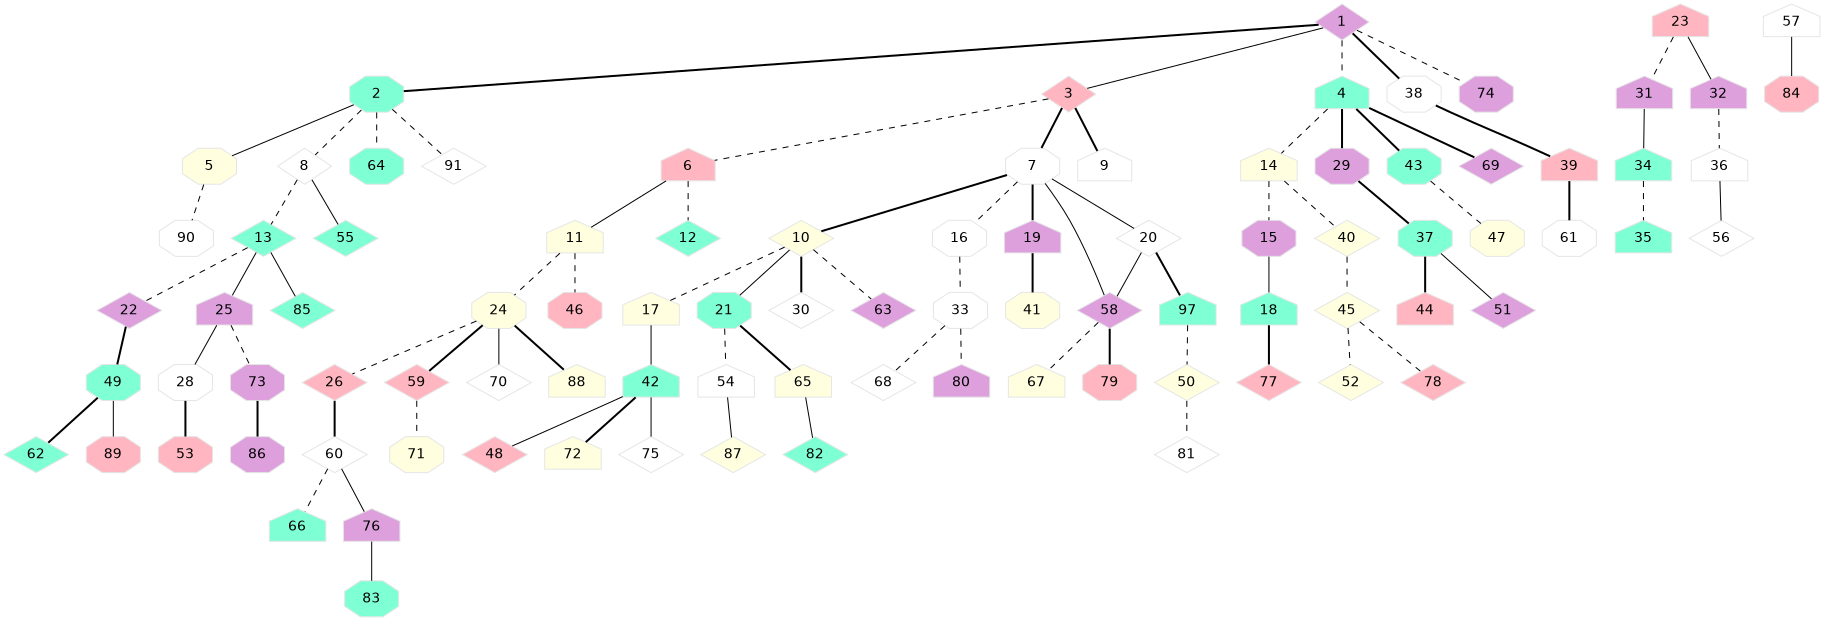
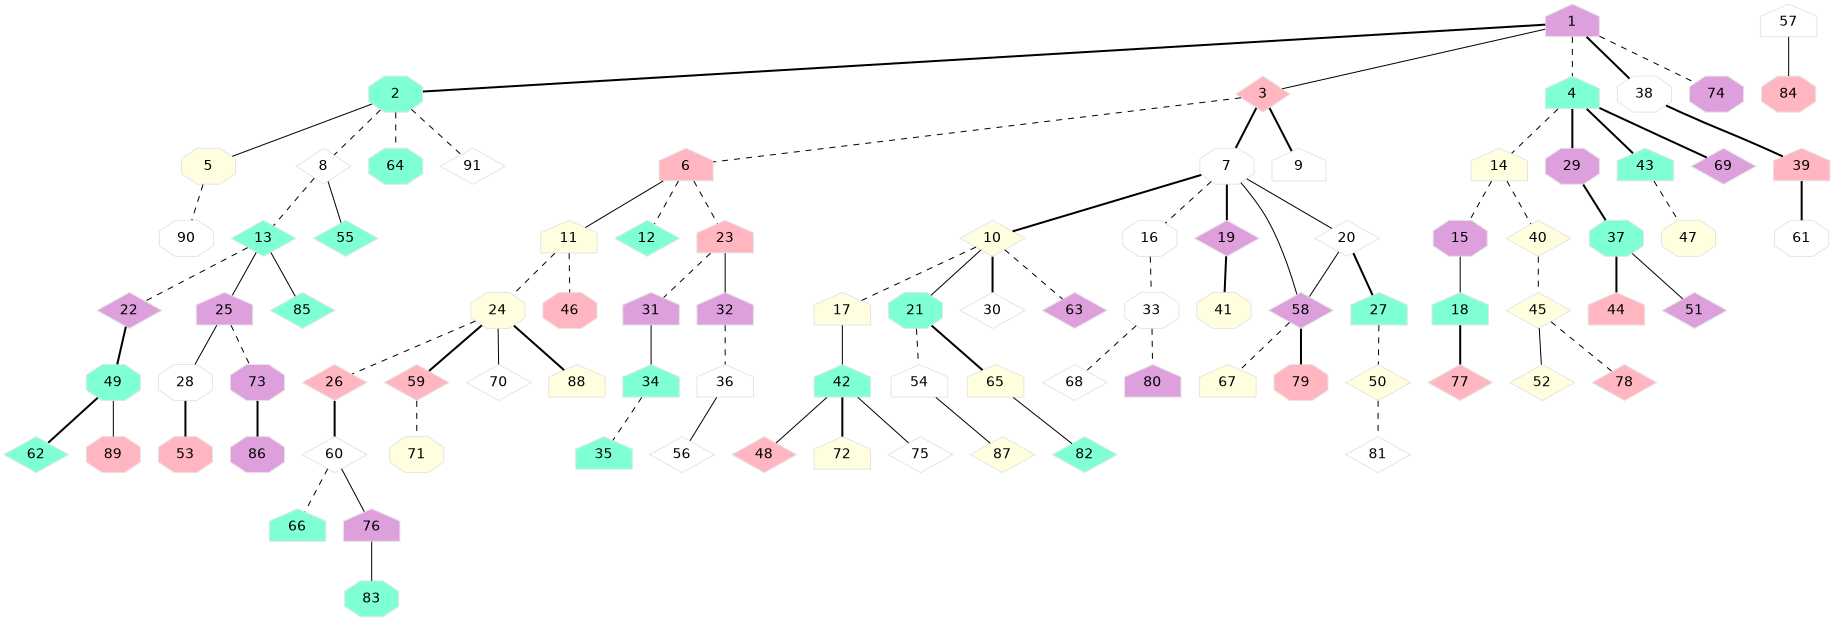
node "1": shape diamond -> house
node "43": shape octagon -> house
edge "6" -- "23": added
node "19": shape house -> diamond
node "97": label "97" -> "27"
edge "45" -- "52": style dashed -> solid
